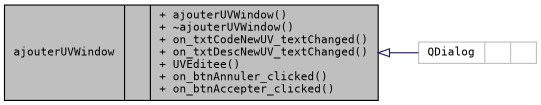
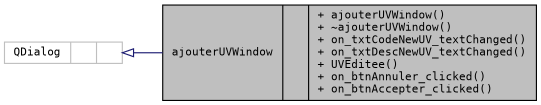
edge "QDialog" -> "ajouterUVWindow": reversed
